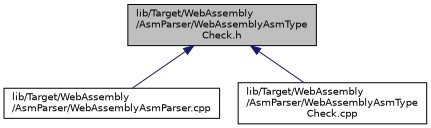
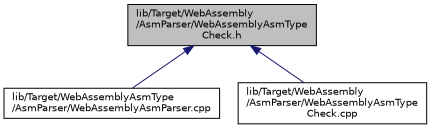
node "lib/Target/WebAssembly /AsmParser/WebAssemblyAsmParser.cpp": label "lib/Target/WebAssembly /AsmParser/WebAssemblyAsmParser.cpp" -> "lib/Target/WebAssemblyAsmType /AsmParser/WebAssemblyAsmParser.cpp"
